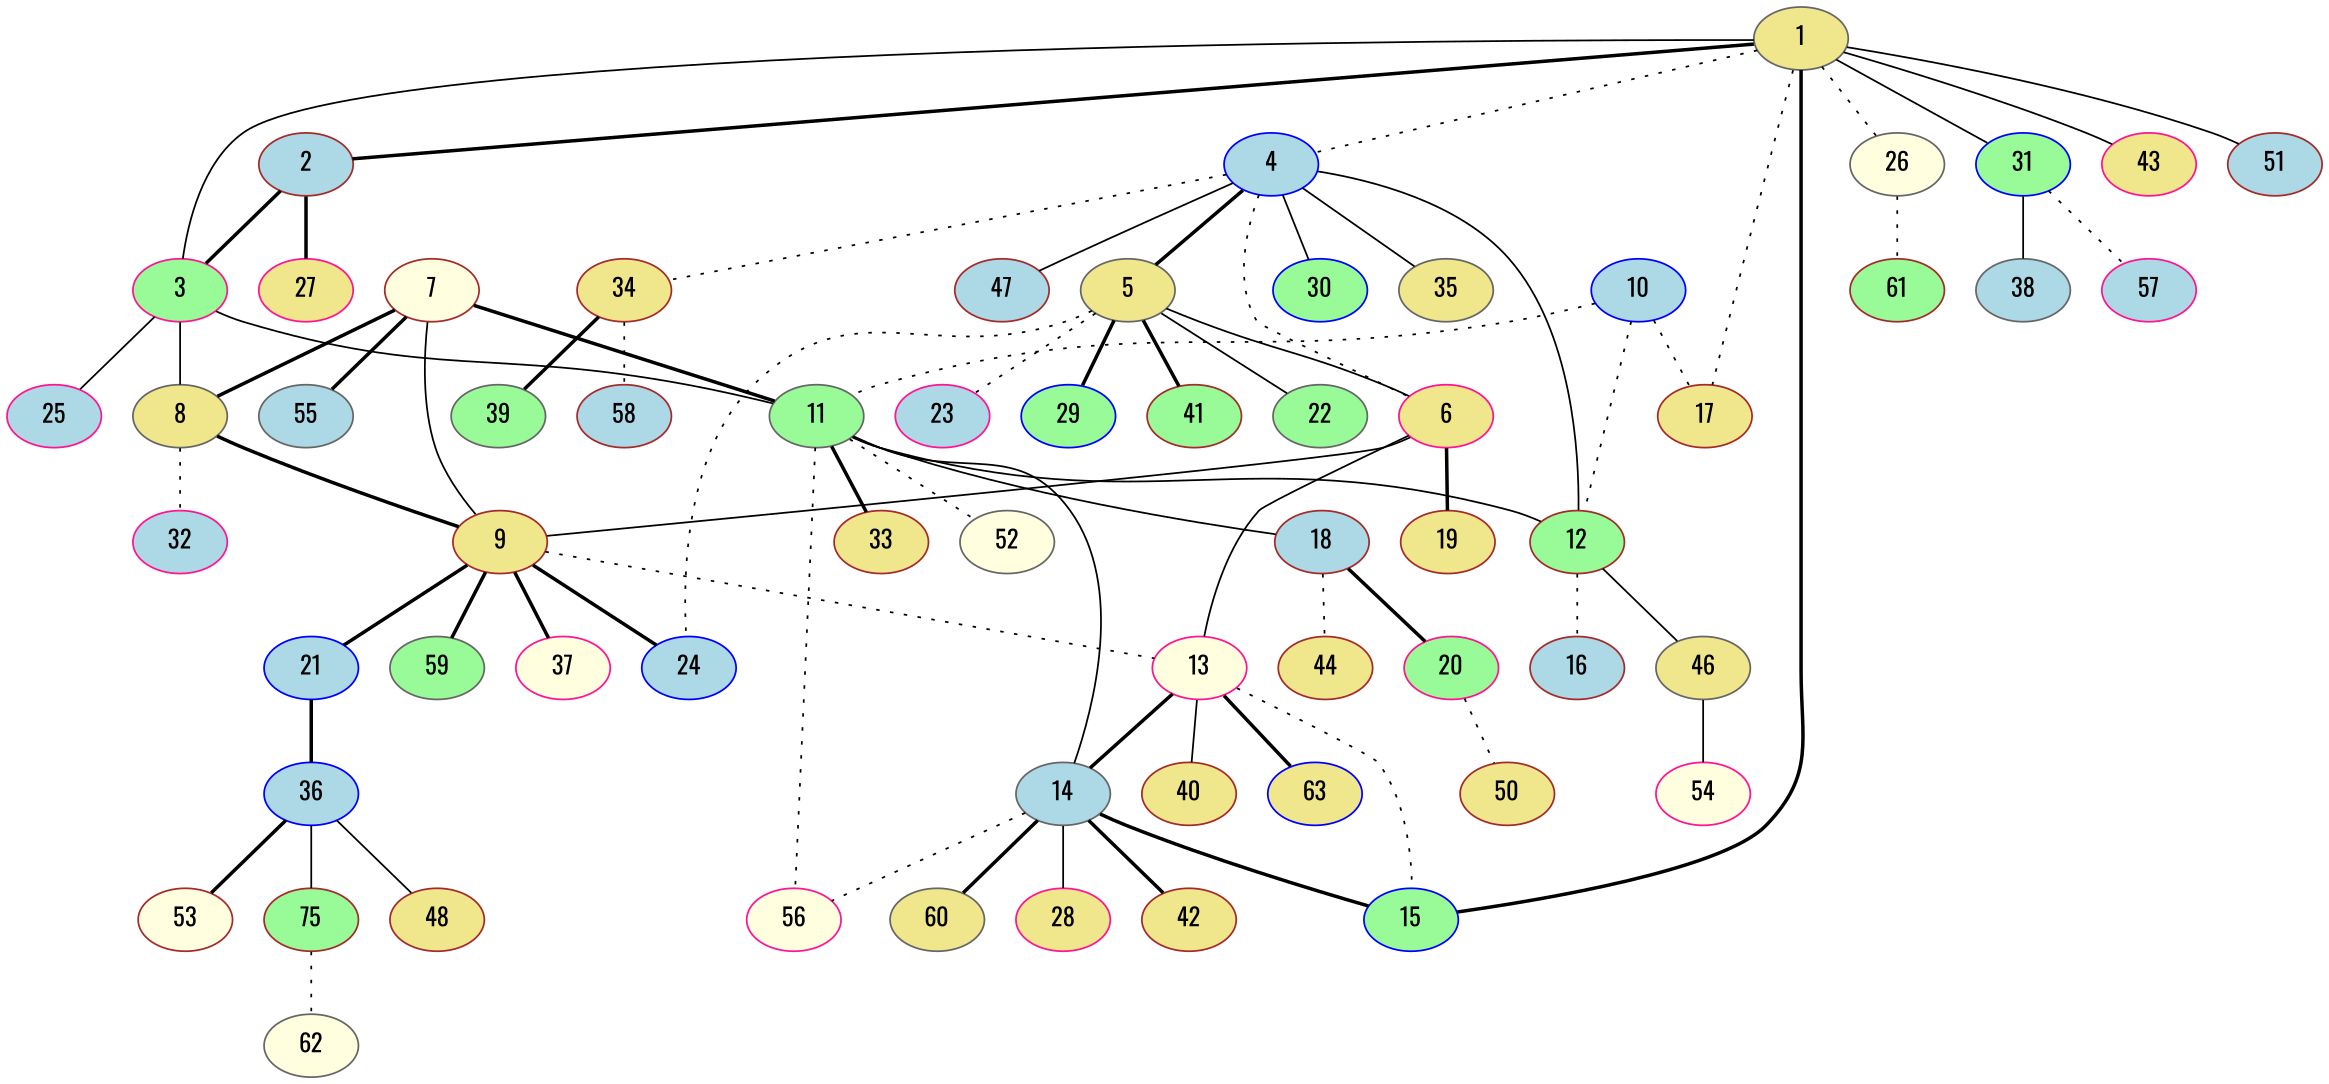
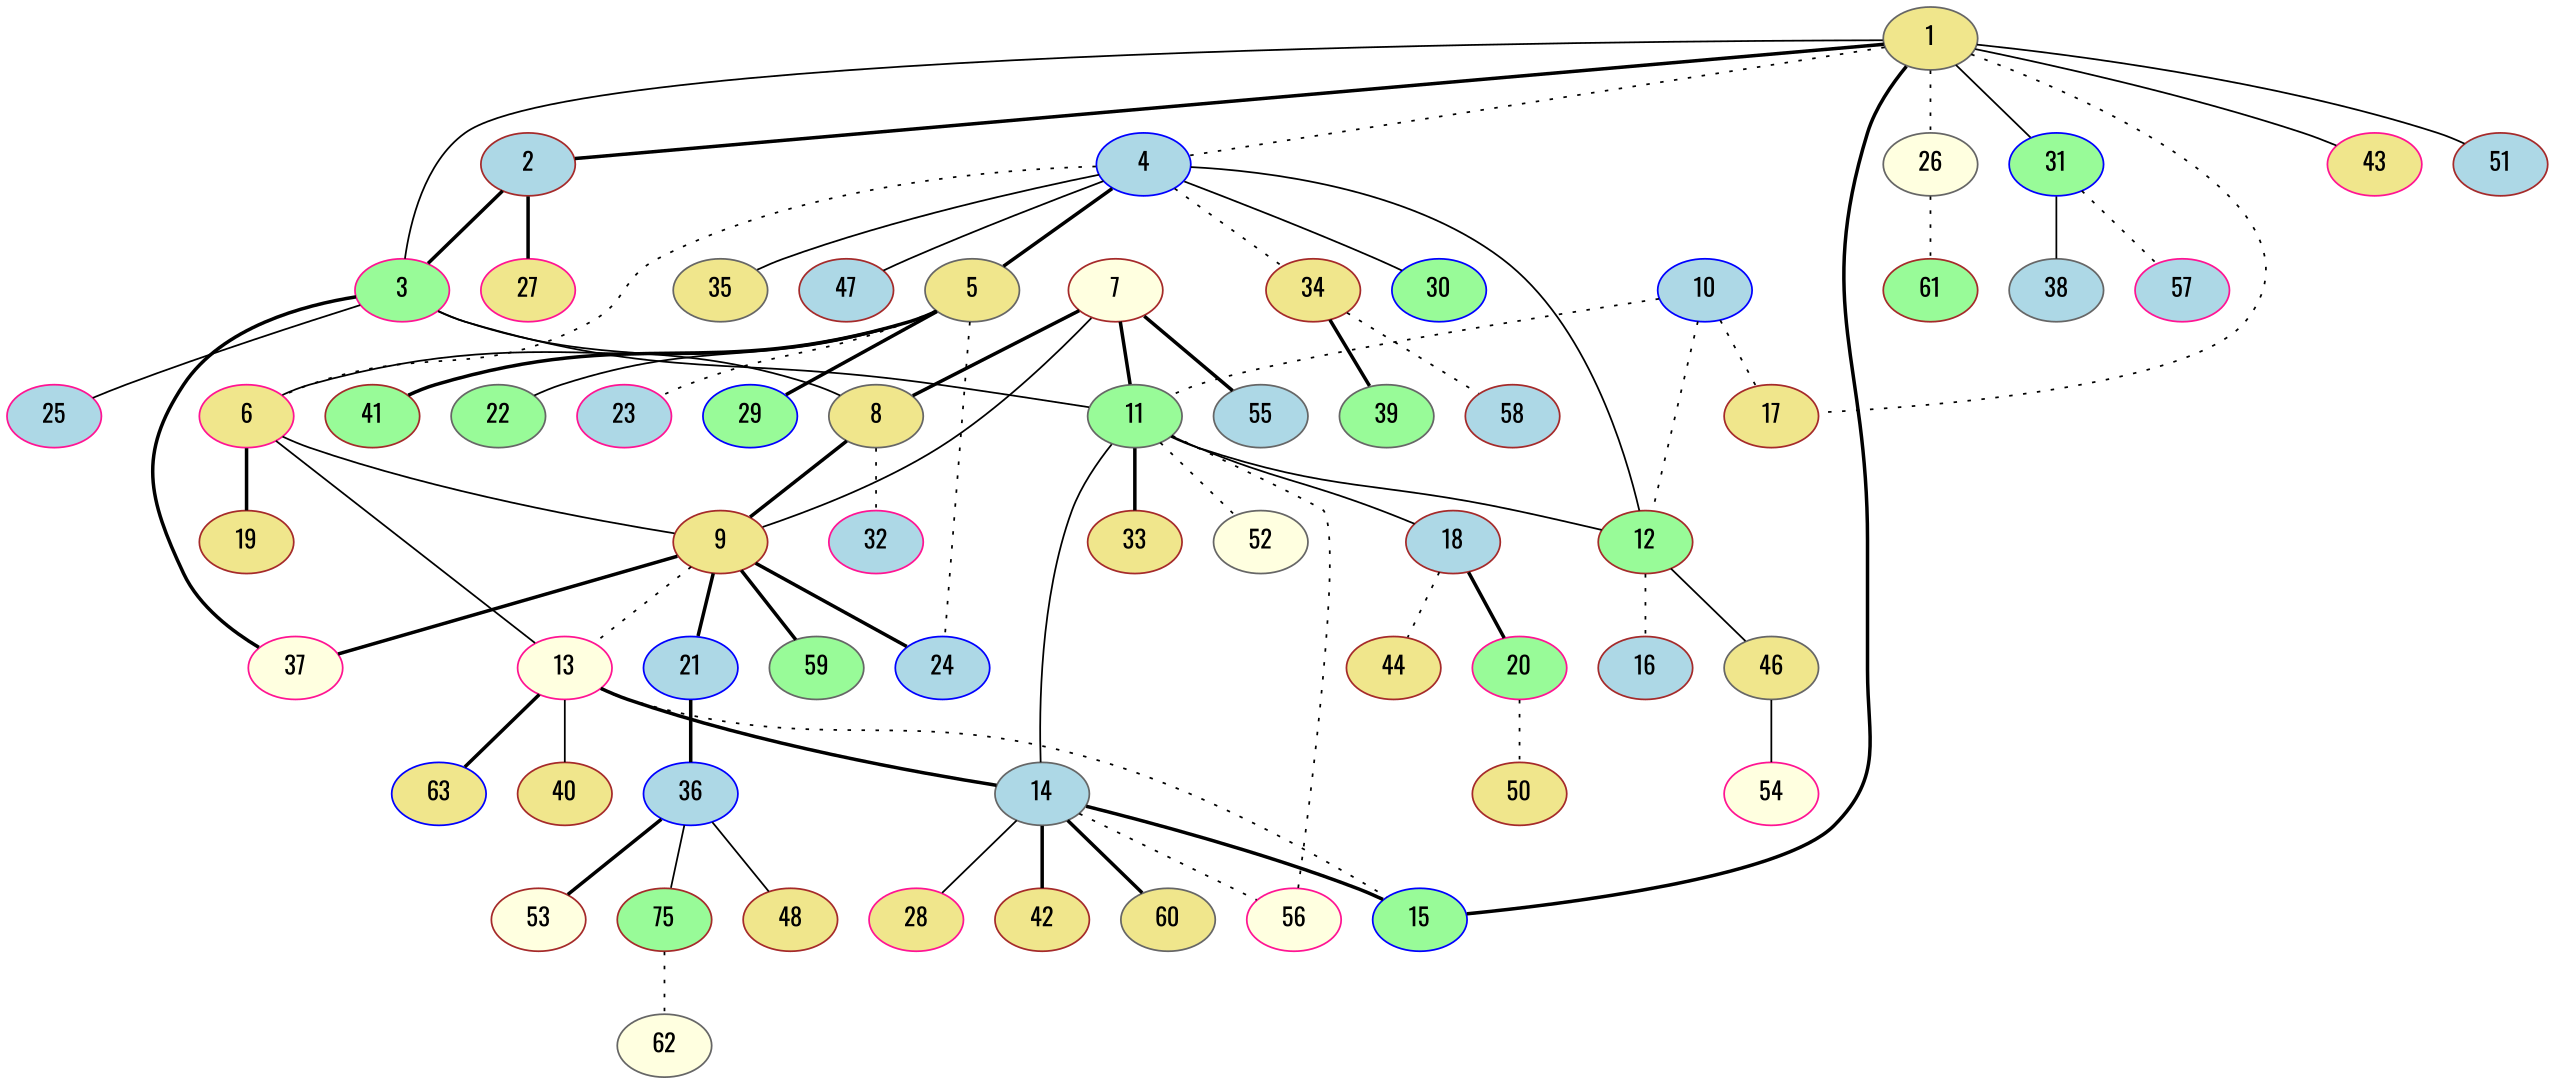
edge "3" -- "37": added
